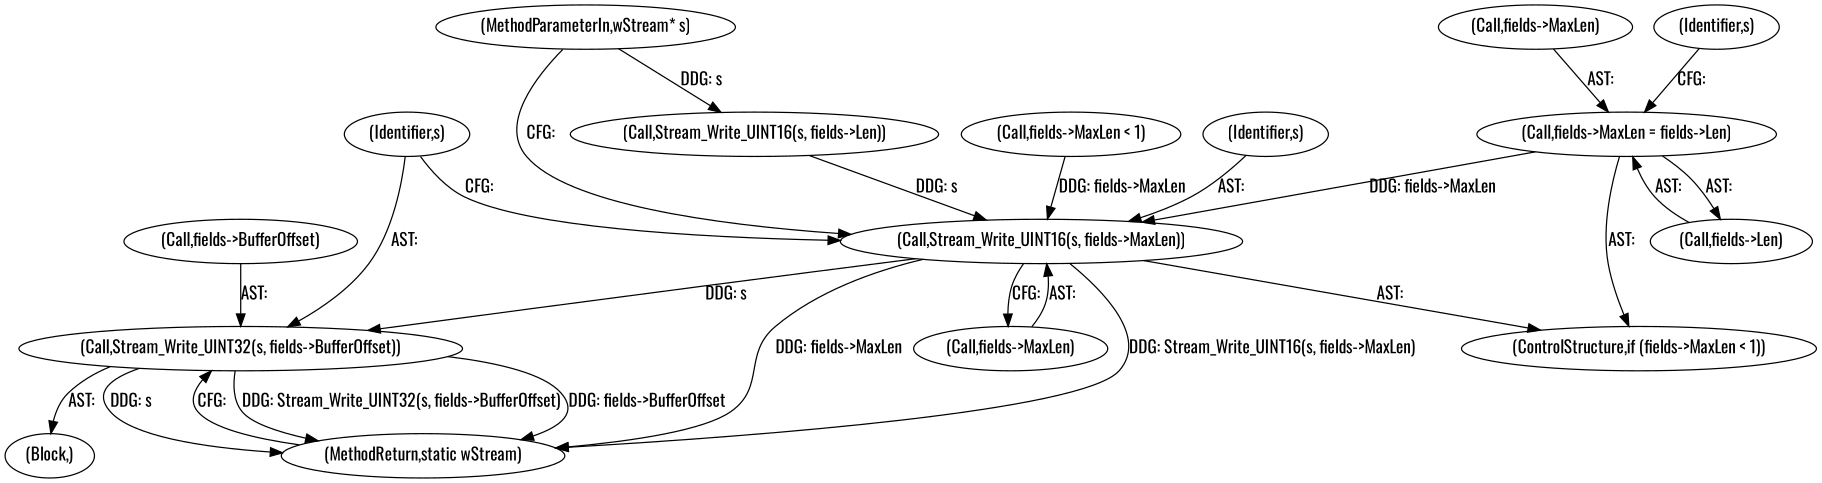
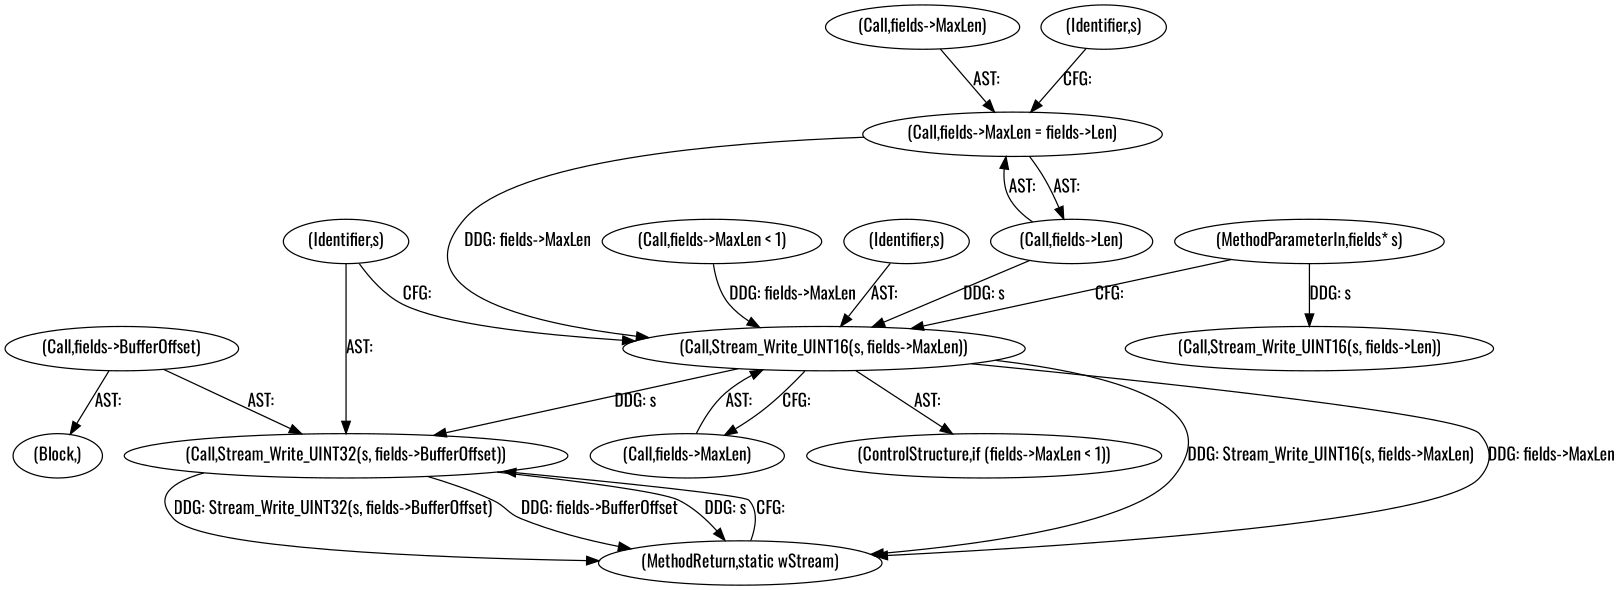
node "(MethodParameterIn,wStream* s)": label "(MethodParameterIn,wStream* s)" -> "(MethodParameterIn,fields* s)"
edge "(Call,Stream_Write_UINT16(s, fields->Len))" -> "(Call,Stream_Write_UINT16(s, fields->MaxLen))": now "(Call,fields->Len)" -> "(Call,Stream_Write_UINT16(s, fields->MaxLen))"
edge "(Call,fields->MaxLen = fields->Len)" -> "(ControlStructure,if (fields->MaxLen < 1))": removed, label "AST:"
edge "(Call,Stream_Write_UINT32(s, fields->BufferOffset))" -> "(Block,)": now "(Call,fields->BufferOffset)" -> "(Block,)"
